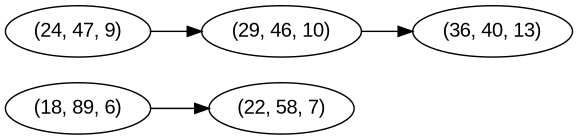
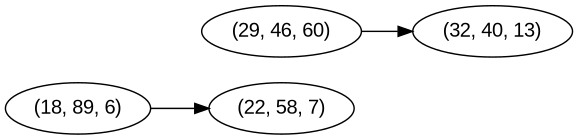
node "(24, 47, 9)": removed
node "(29, 46, 10)": label "(29, 46, 10)" -> "(29, 46, 60)"
node "(36, 40, 13)": label "(36, 40, 13)" -> "(32, 40, 13)"
